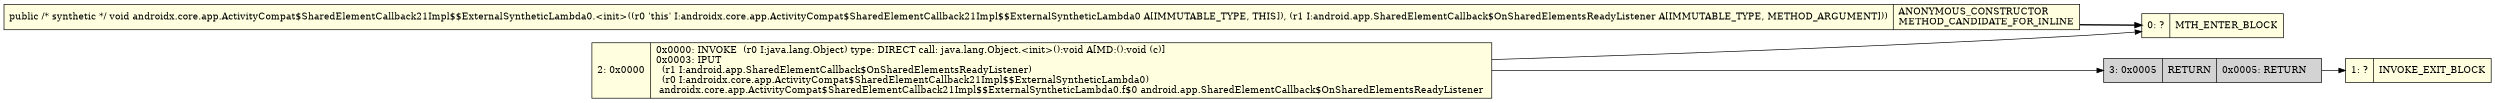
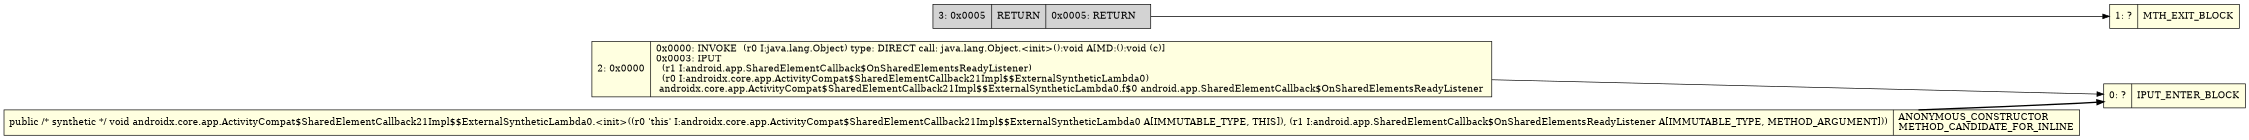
node "0: ?": text "MTH_ENTER_BLOCK" -> "IPUT_ENTER_BLOCK"
edge "2: 0x0000" -> "3: 0x0005": removed
node "1: ?": text "INVOKE_EXIT_BLOCK" -> "MTH_EXIT_BLOCK"
